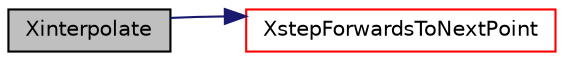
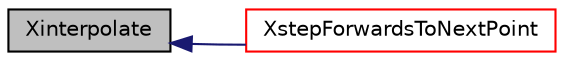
edge "Xinterpolate" -> "XstepForwardsToNextPoint": reversed
